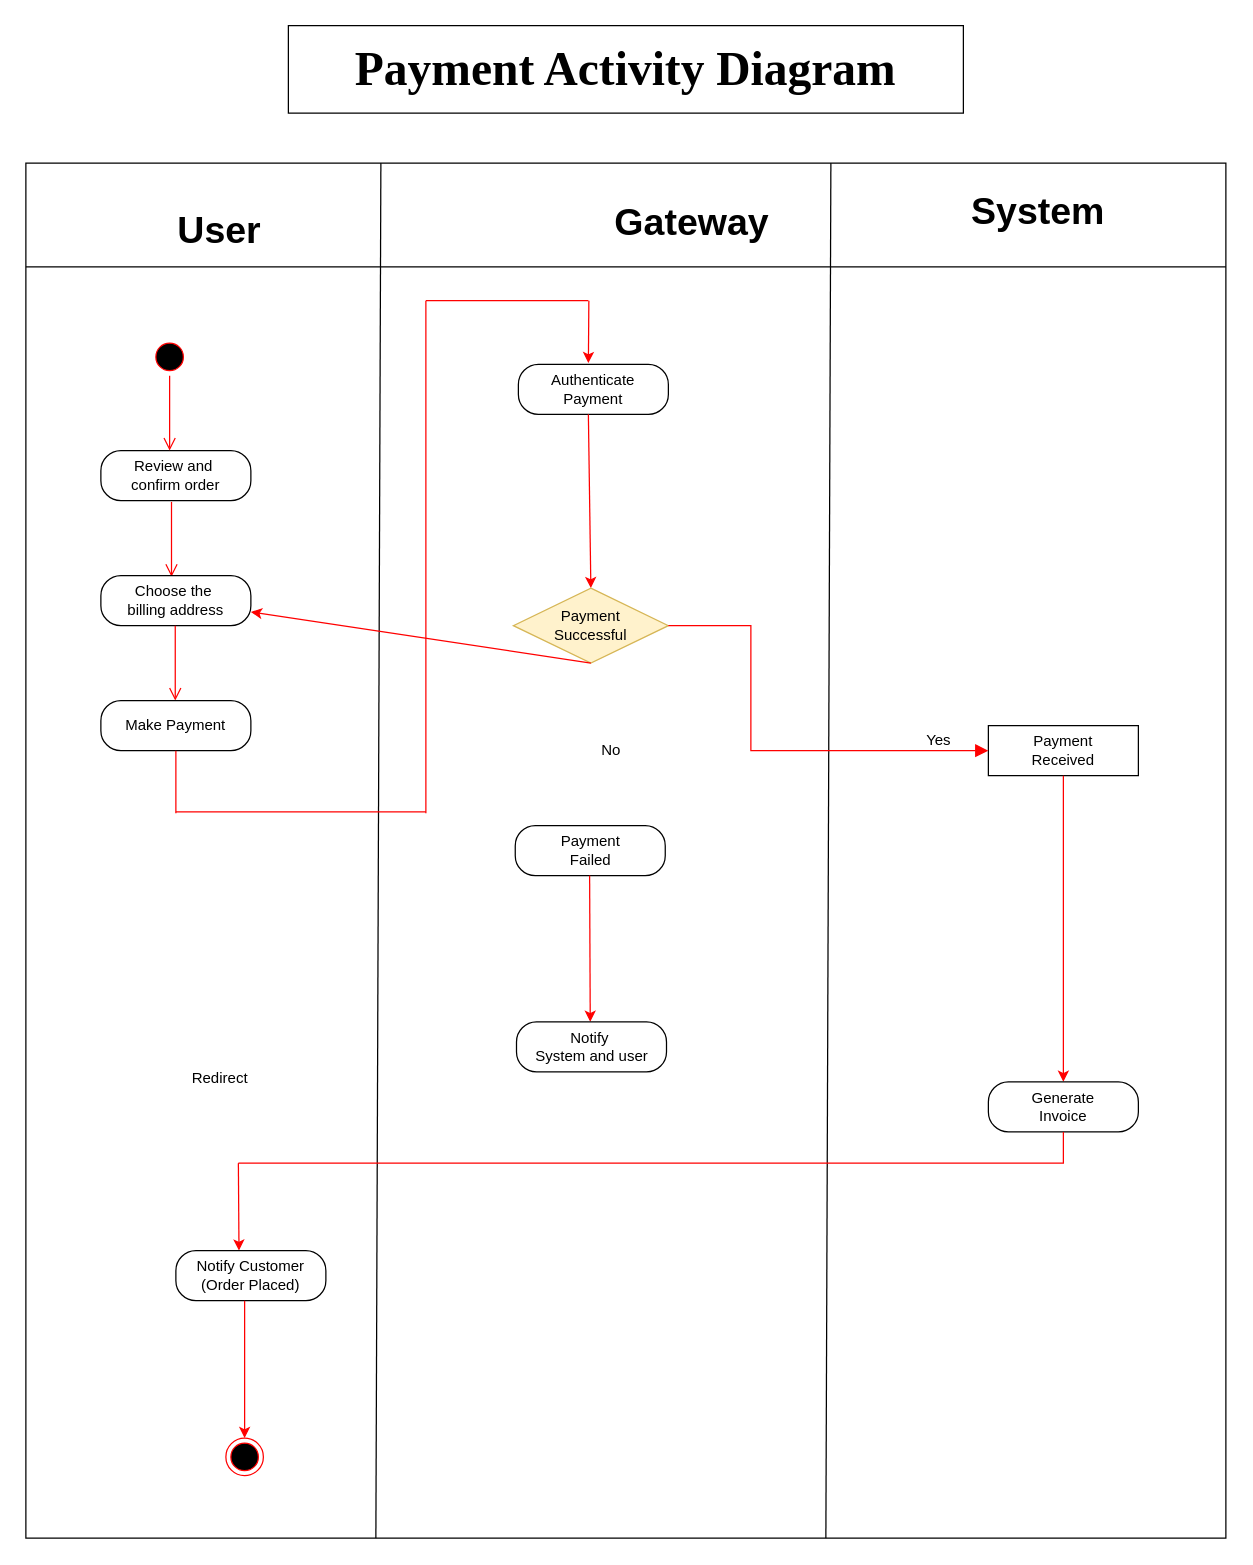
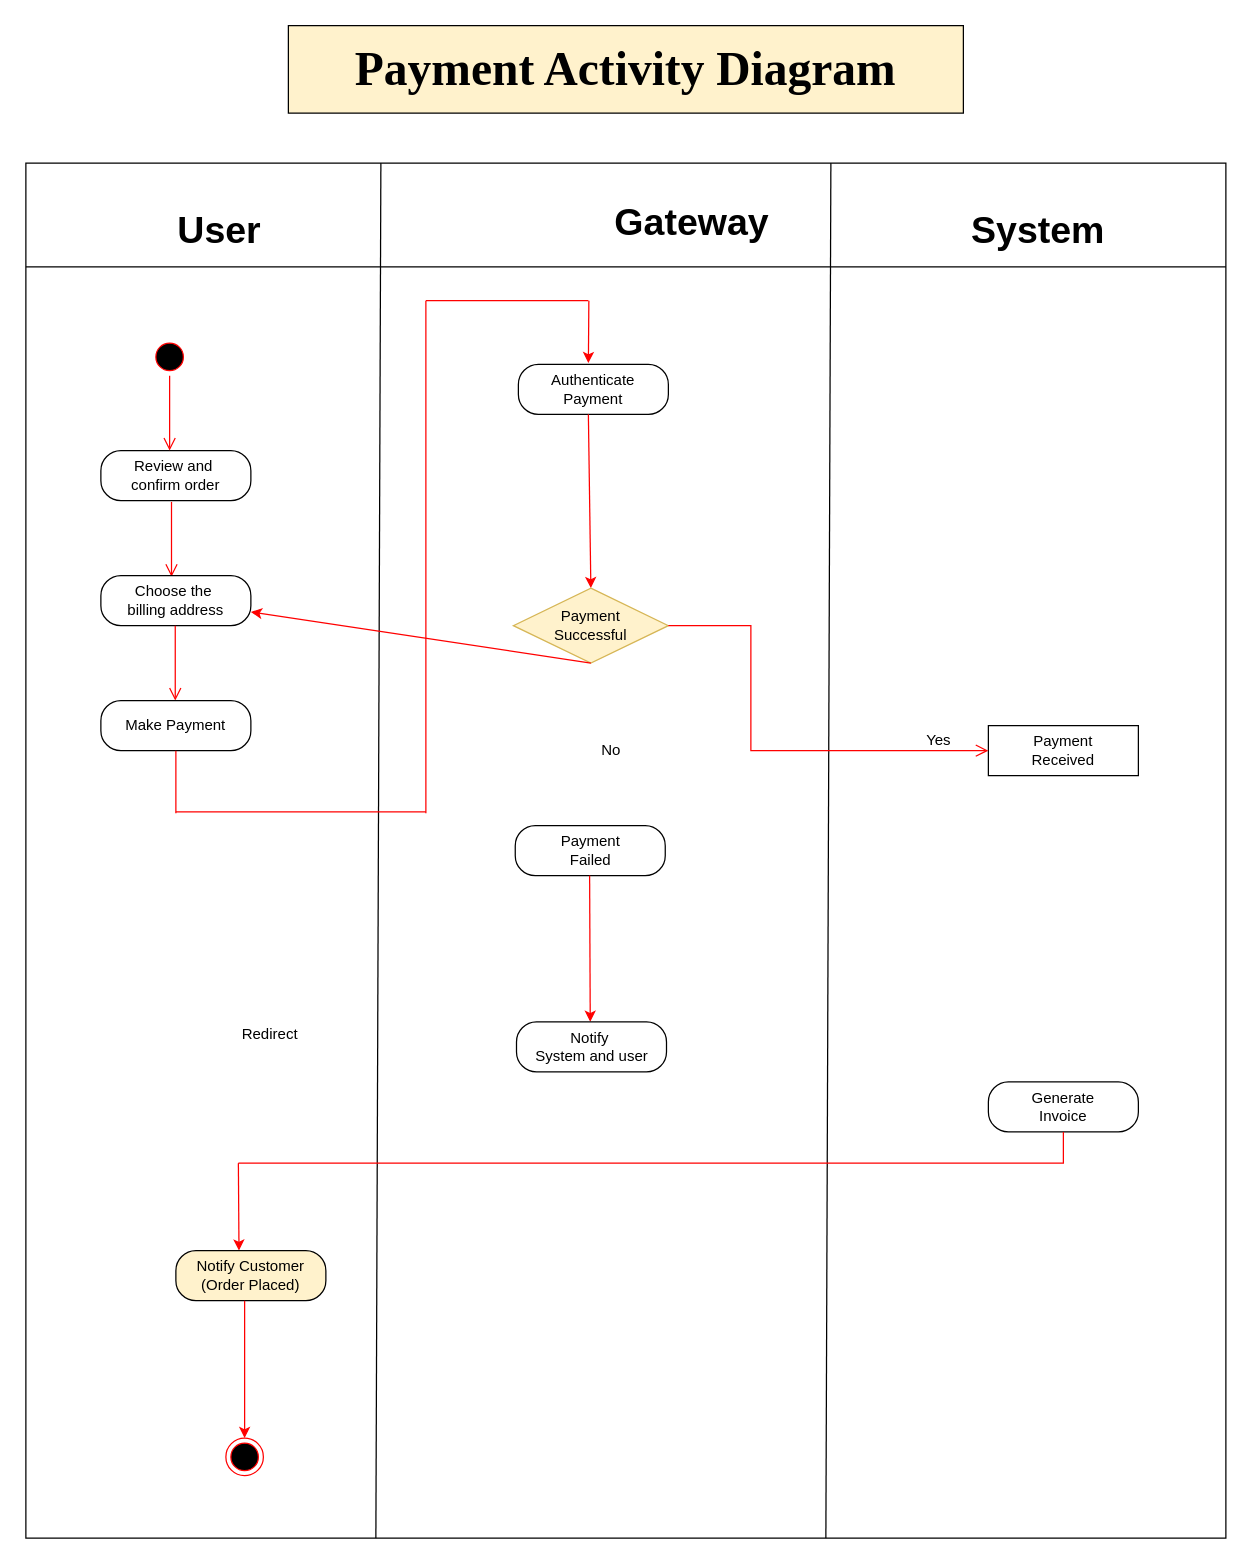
node "Payment Activity Diagram": fillcolor #ffffff -> #fff2cc
node "System": moved (1038, 211) -> (1038, 229)
edge "Payment Successful" -> "Payment Received": arrowhead block -> open
edge "Payment Received" -> "Generate Invoice": removed
node "Redirect": moved (219, 1078) -> (269, 1034)
node "Notify Customer (Order Placed)": fillcolor #ffffff -> #fff2cc
